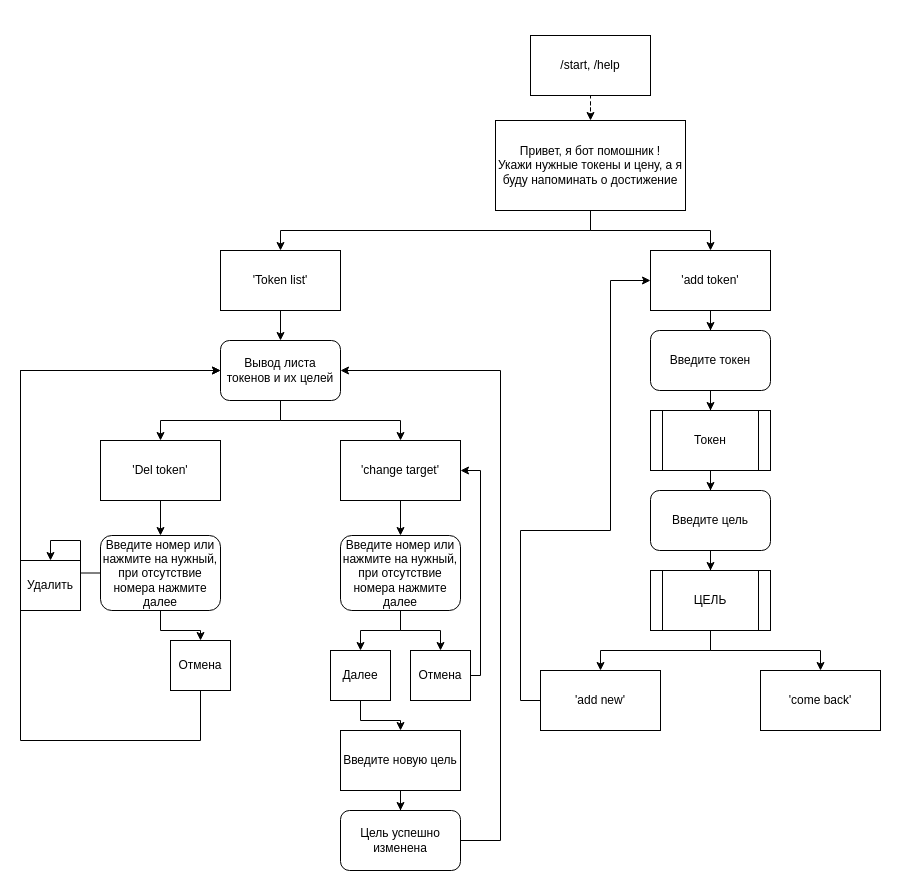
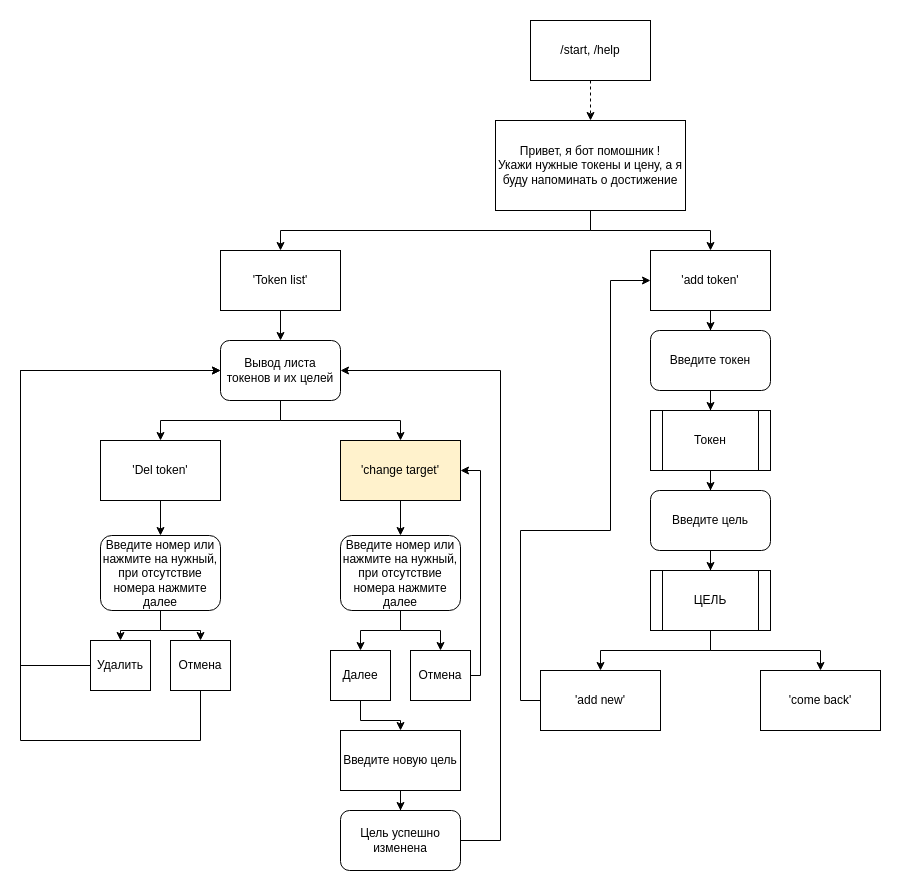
node "/start, /help": moved (591, 66) -> (591, 51)
node "'change target'": fillcolor #ffffff -> #fff2cc
node "Удалить": moved (51, 586) -> (121, 666)
